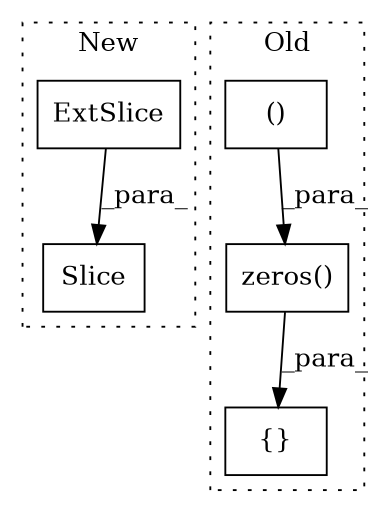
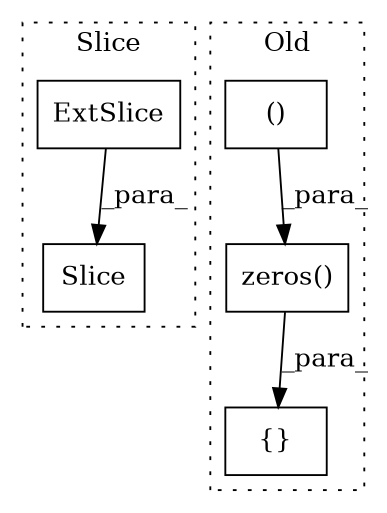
cluster "New": label "New" -> "Slice"
